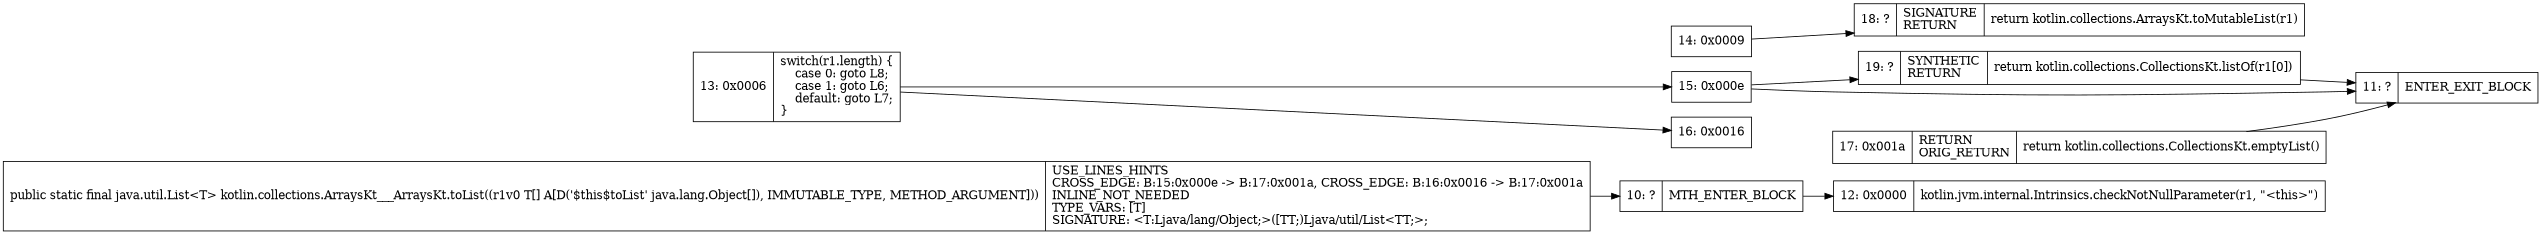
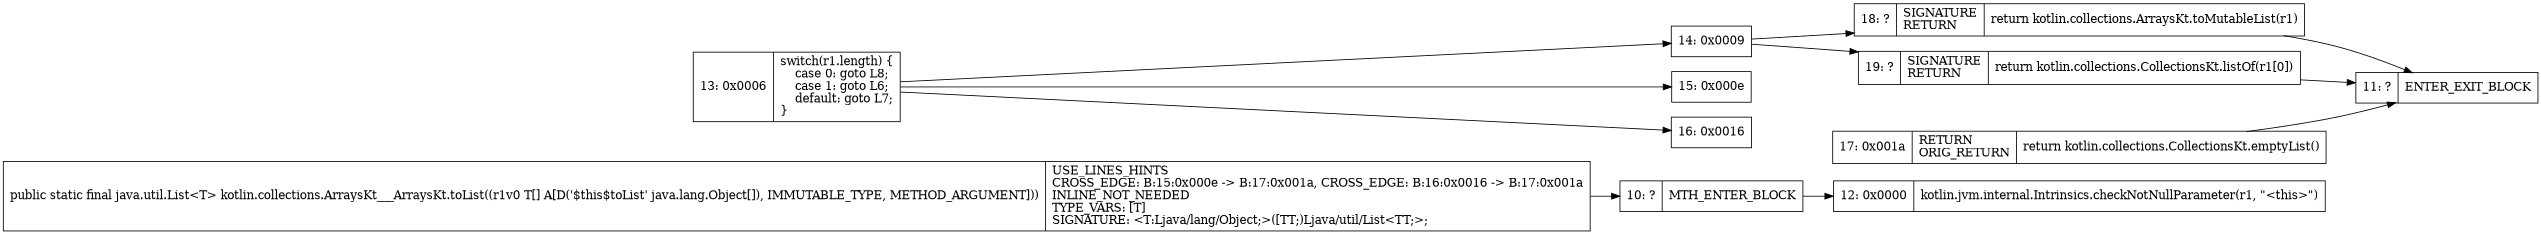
node "19: ?": text "SYNTHETIC" -> "SIGNATURE"
edge "13: 0x0006" -> "14: 0x0009": added
edge "15: 0x000e" -> "19: ?": now "14: 0x0009" -> "19: ?"
edge "15: 0x000e" -> "11: ?": now "18: ?" -> "11: ?"
